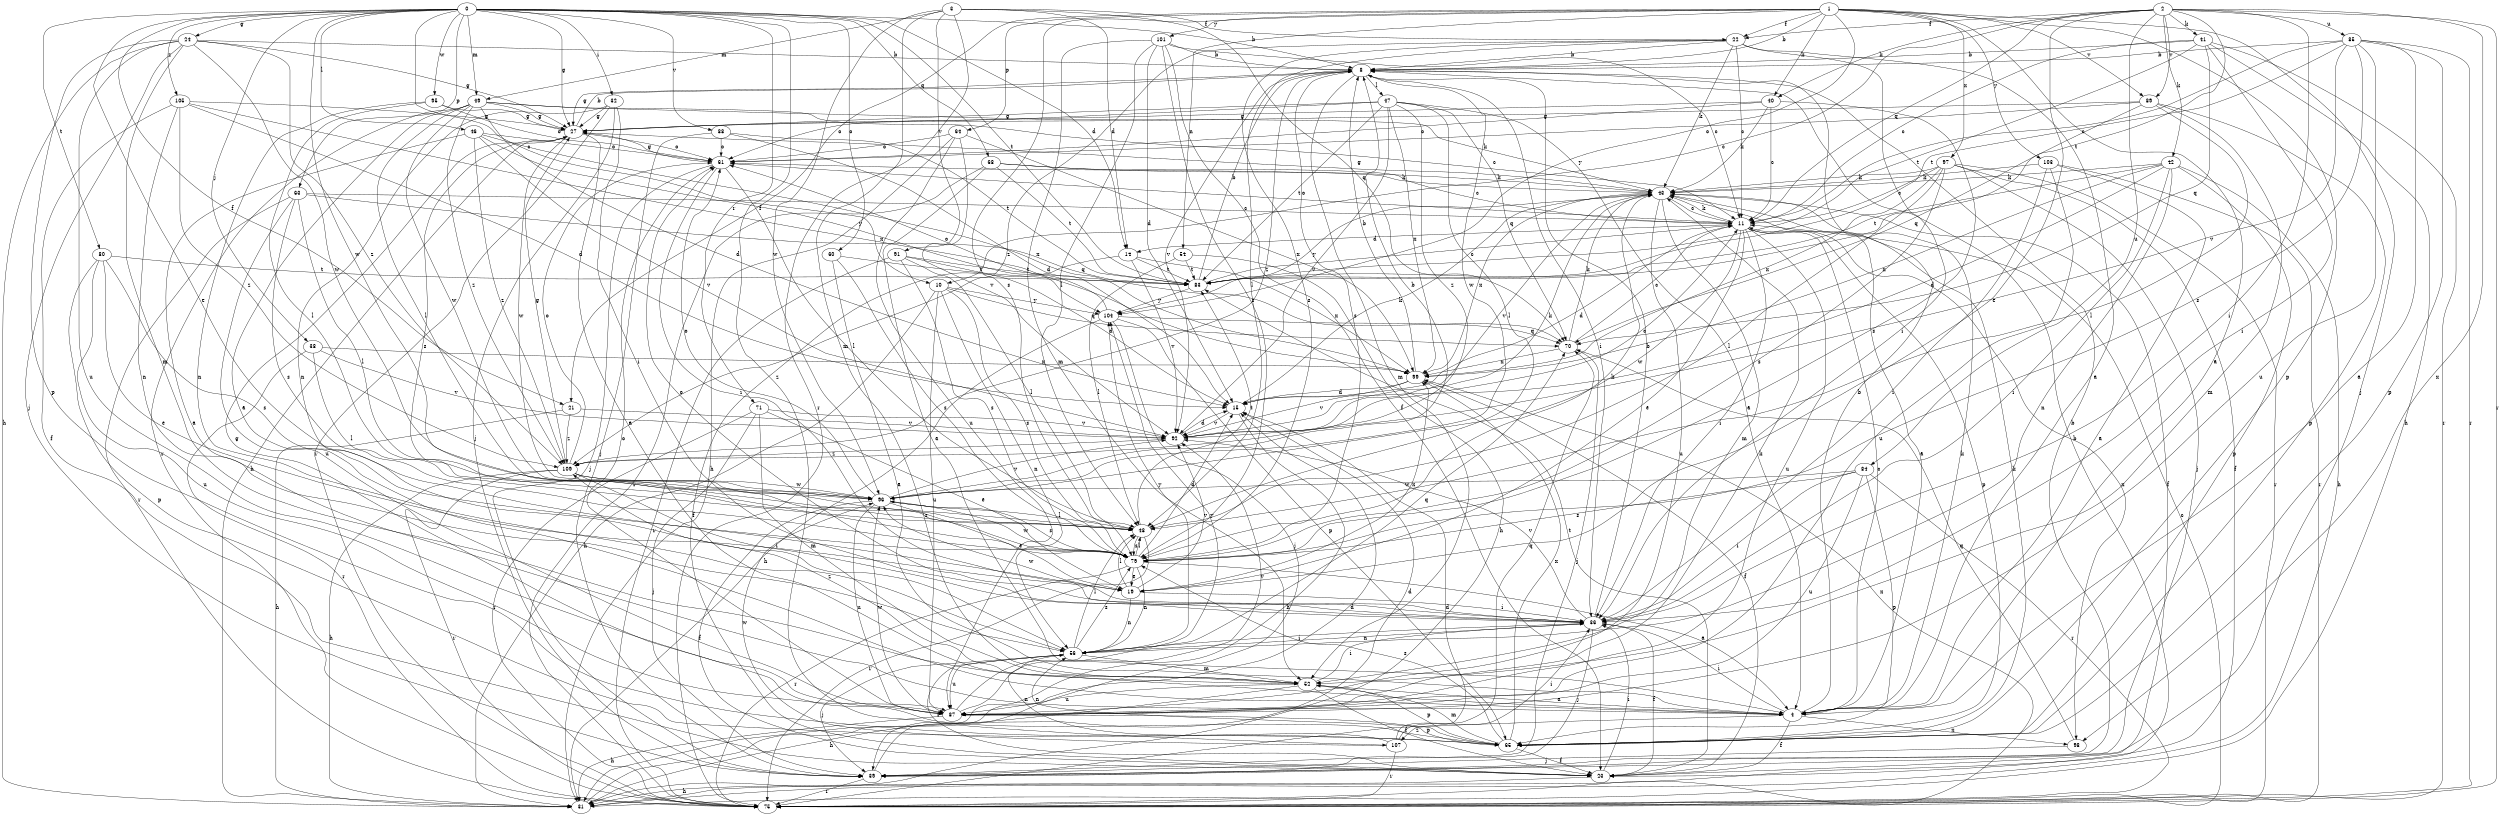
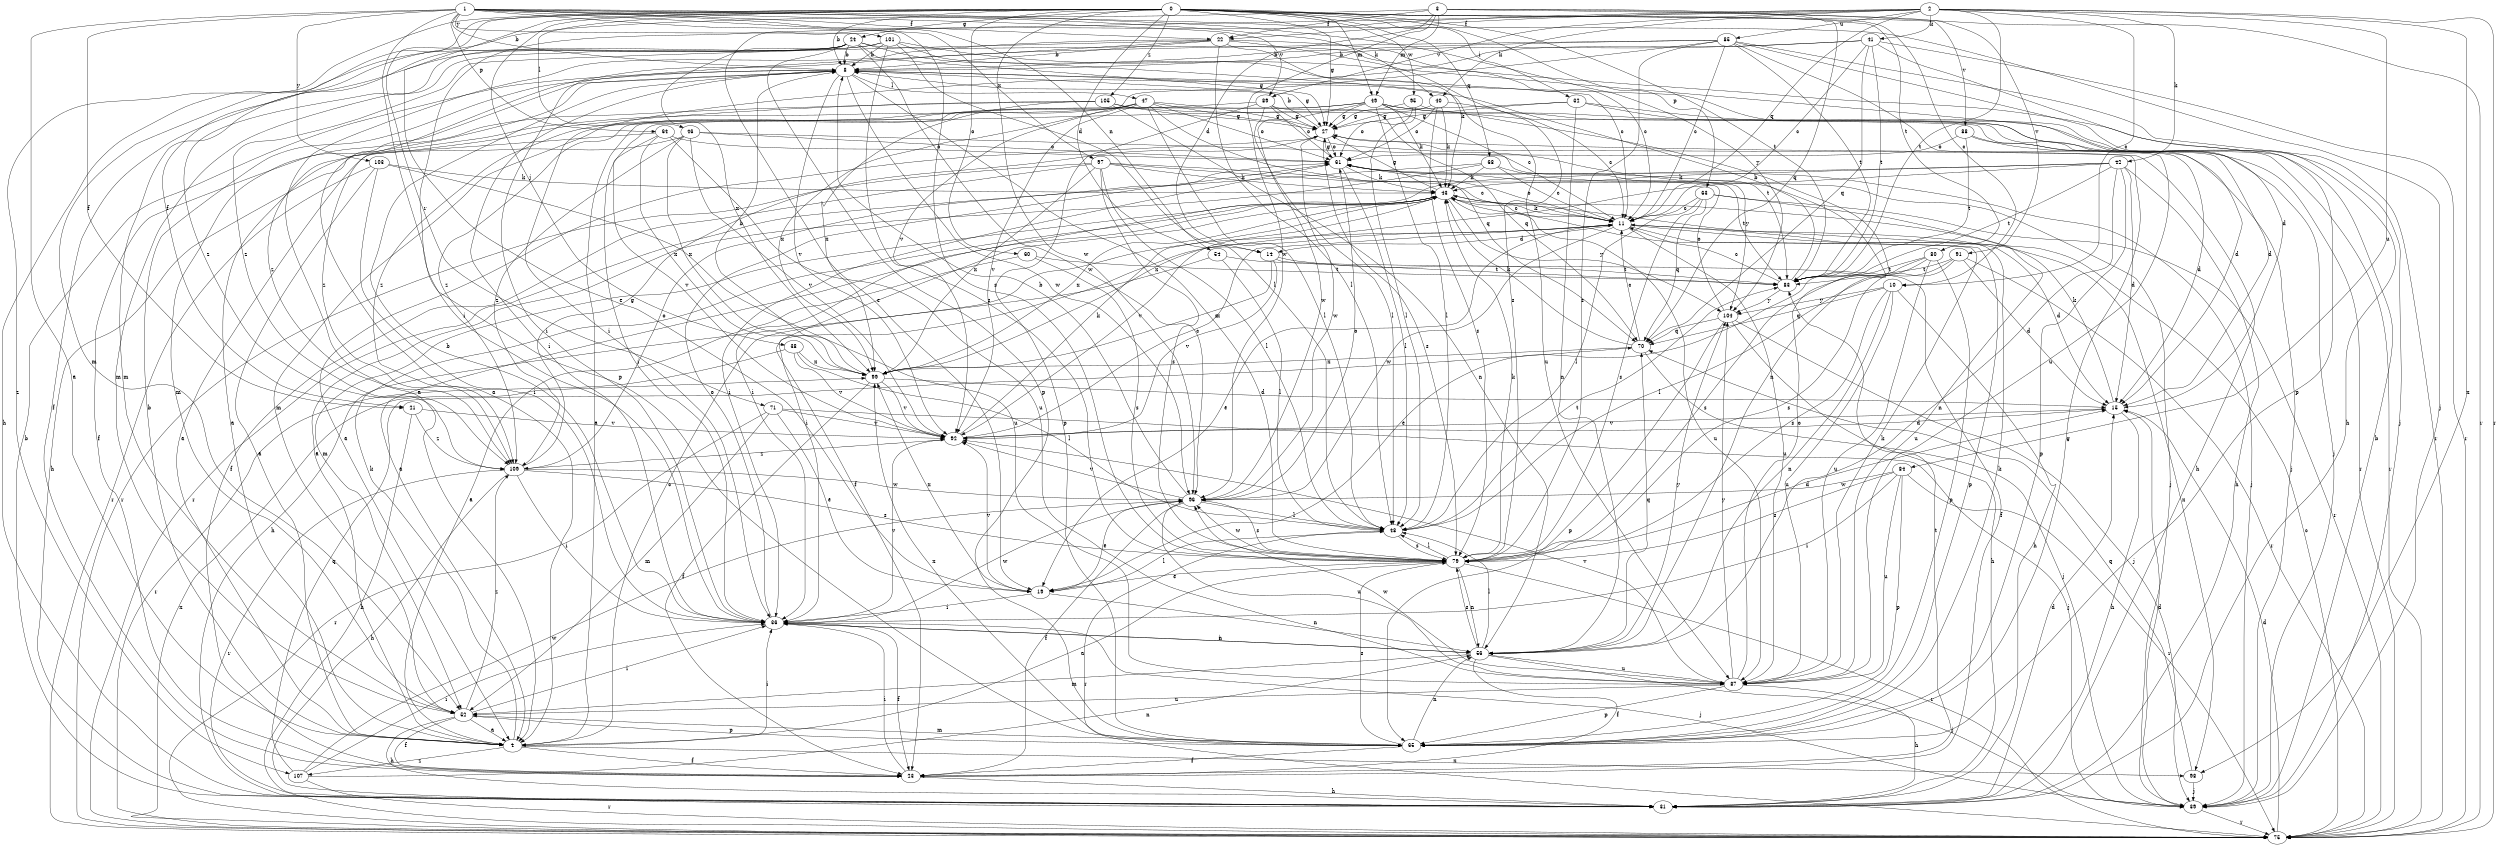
edge "24" -> "99": added, label "x"
edge "52" -> "87": reversed
